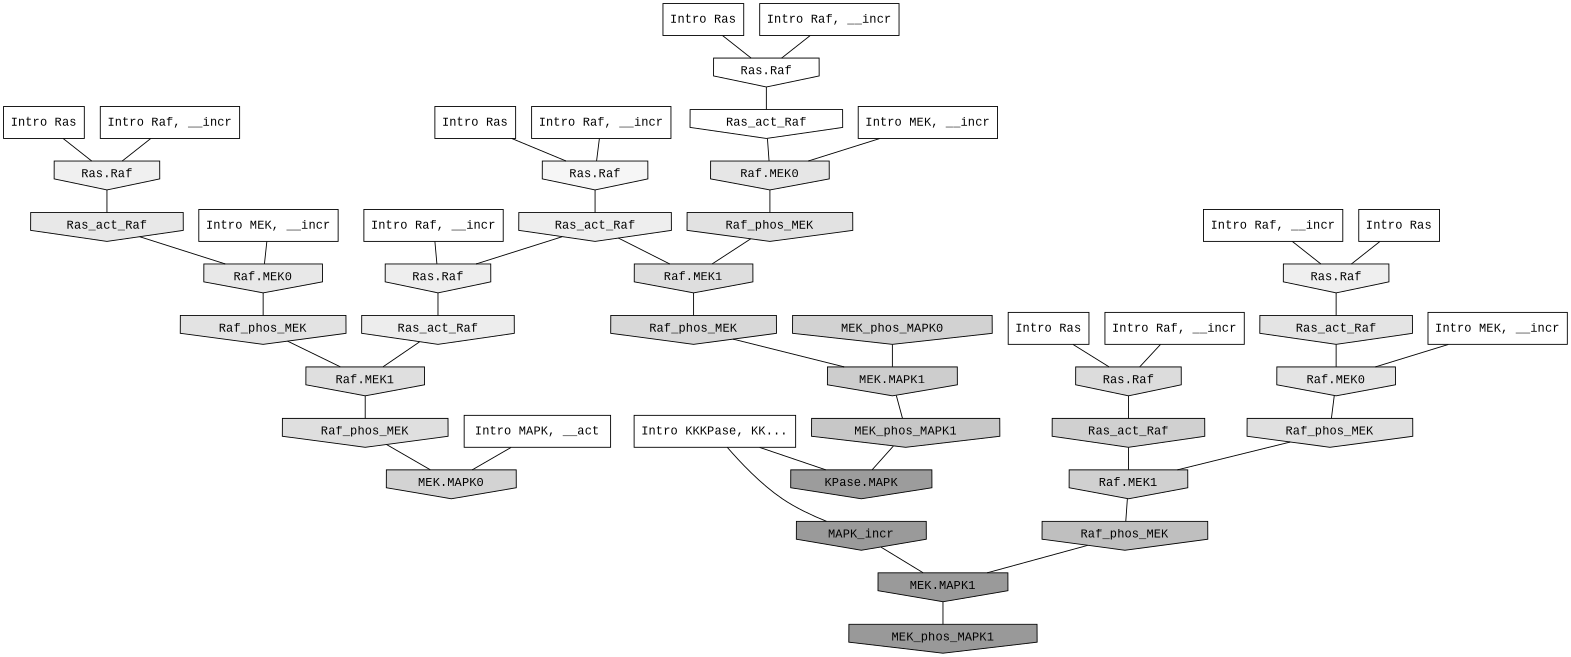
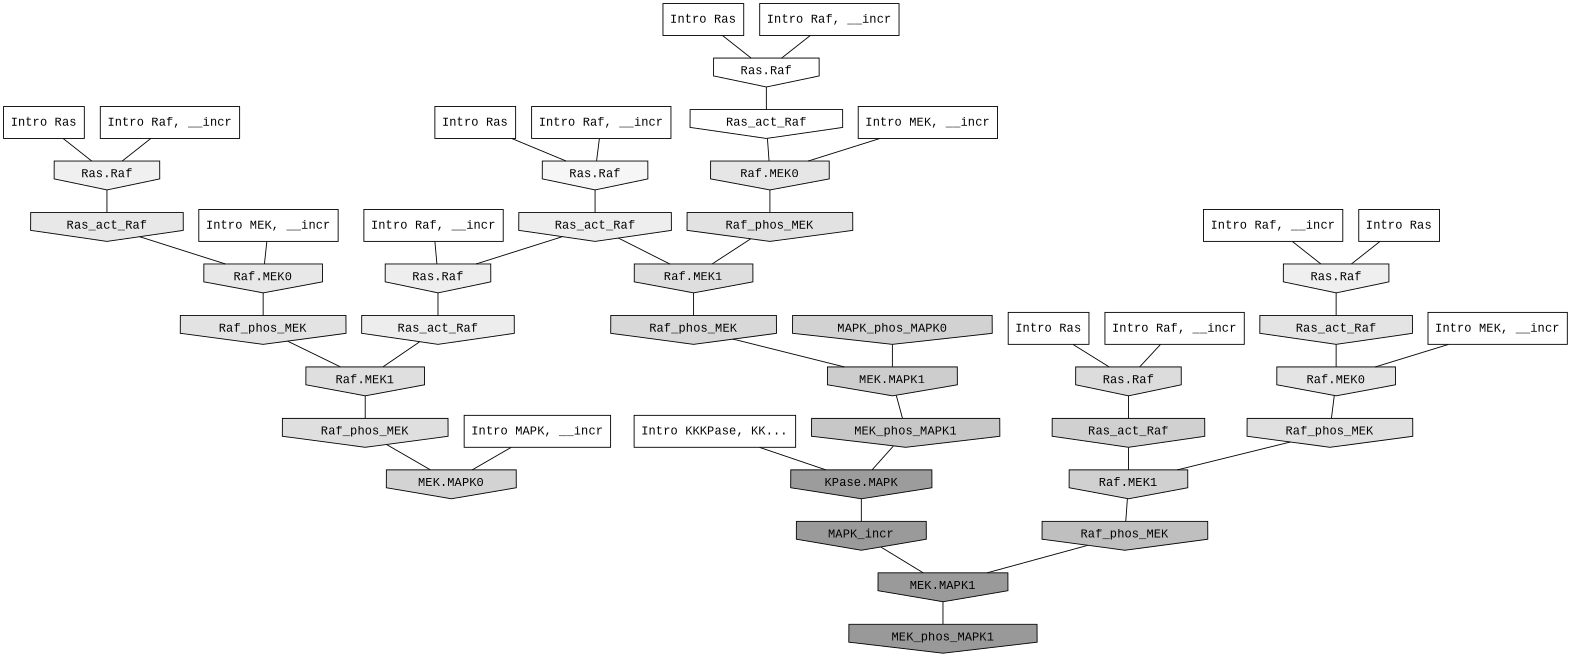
node "MEK_phos_MAPK0": label "MEK_phos_MAPK0" -> "MAPK_phos_MAPK0"
node "Intro MAPK, __act": label "Intro MAPK, __act" -> "Intro MAPK, __incr"
edge "Intro KKKPase, KK..." -- "MAPK_incr": now "KPase.MAPK" -- "MAPK_incr"
